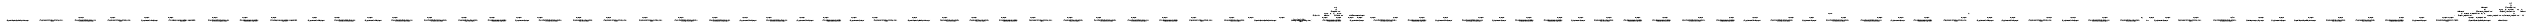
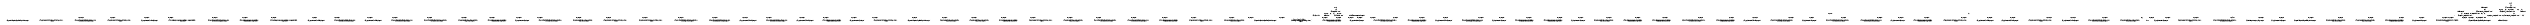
edge "(MethodParameterIn,ExceptionInfo *exception)" -> "(MethodReturn,static Block *)": added, label "DDG: exception"
